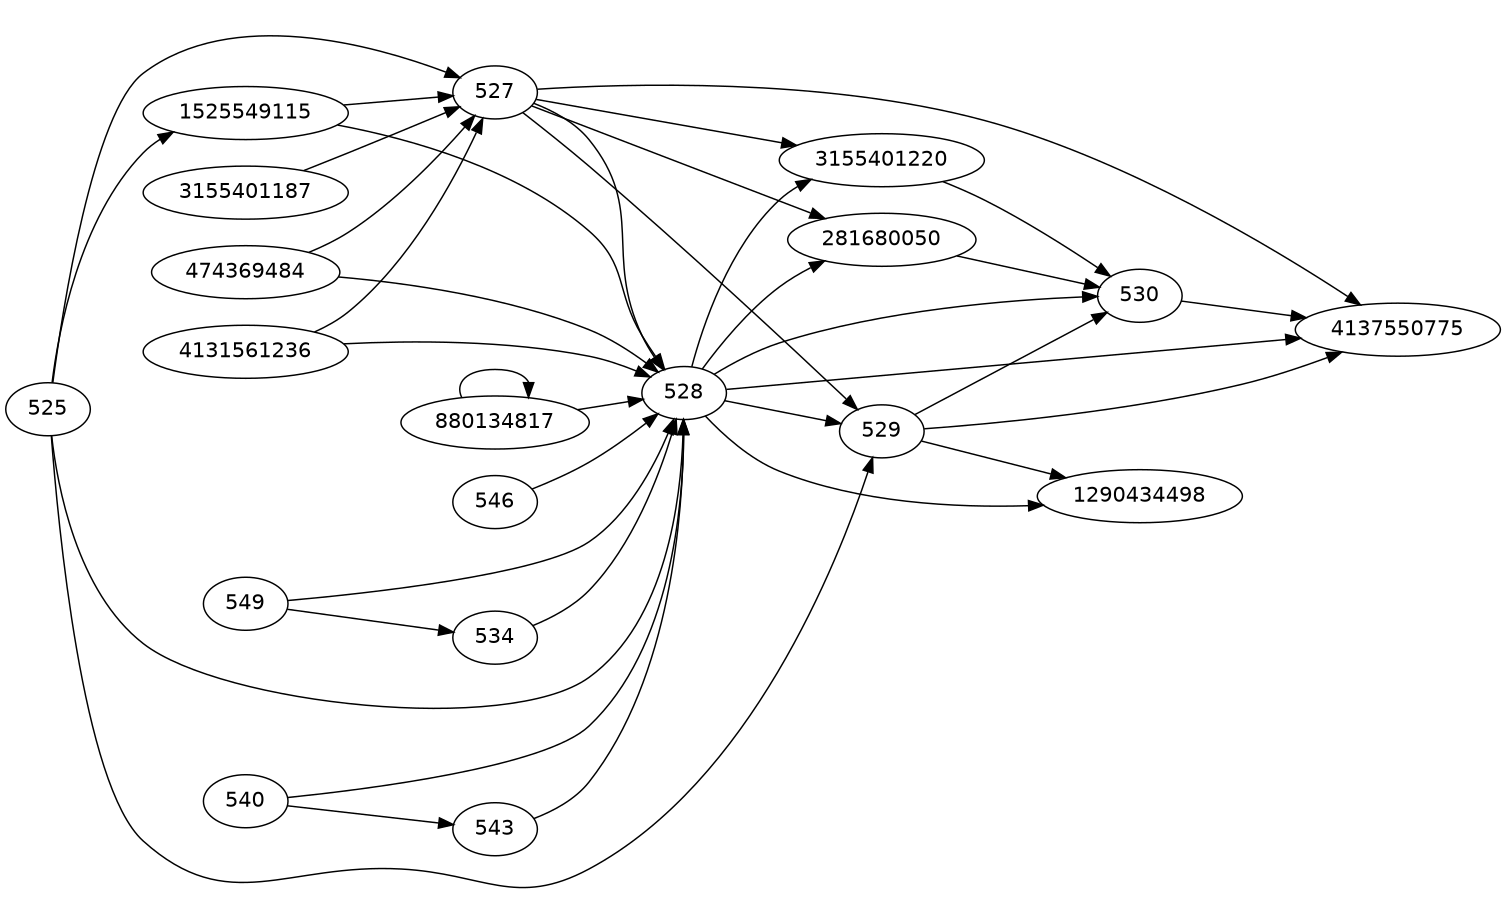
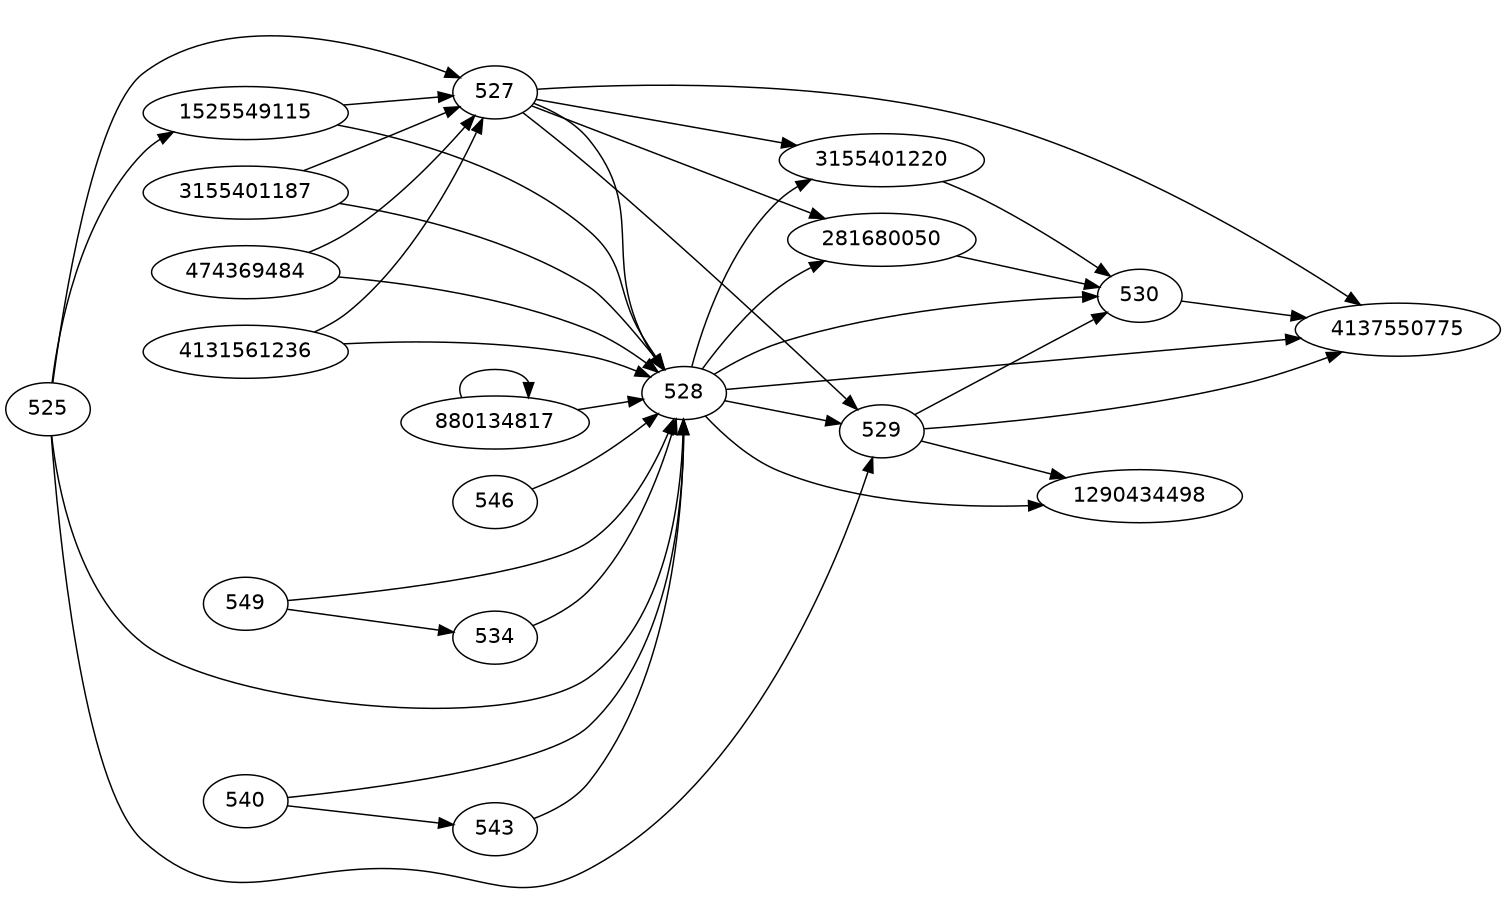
edge "3155401187" -> "528": added
